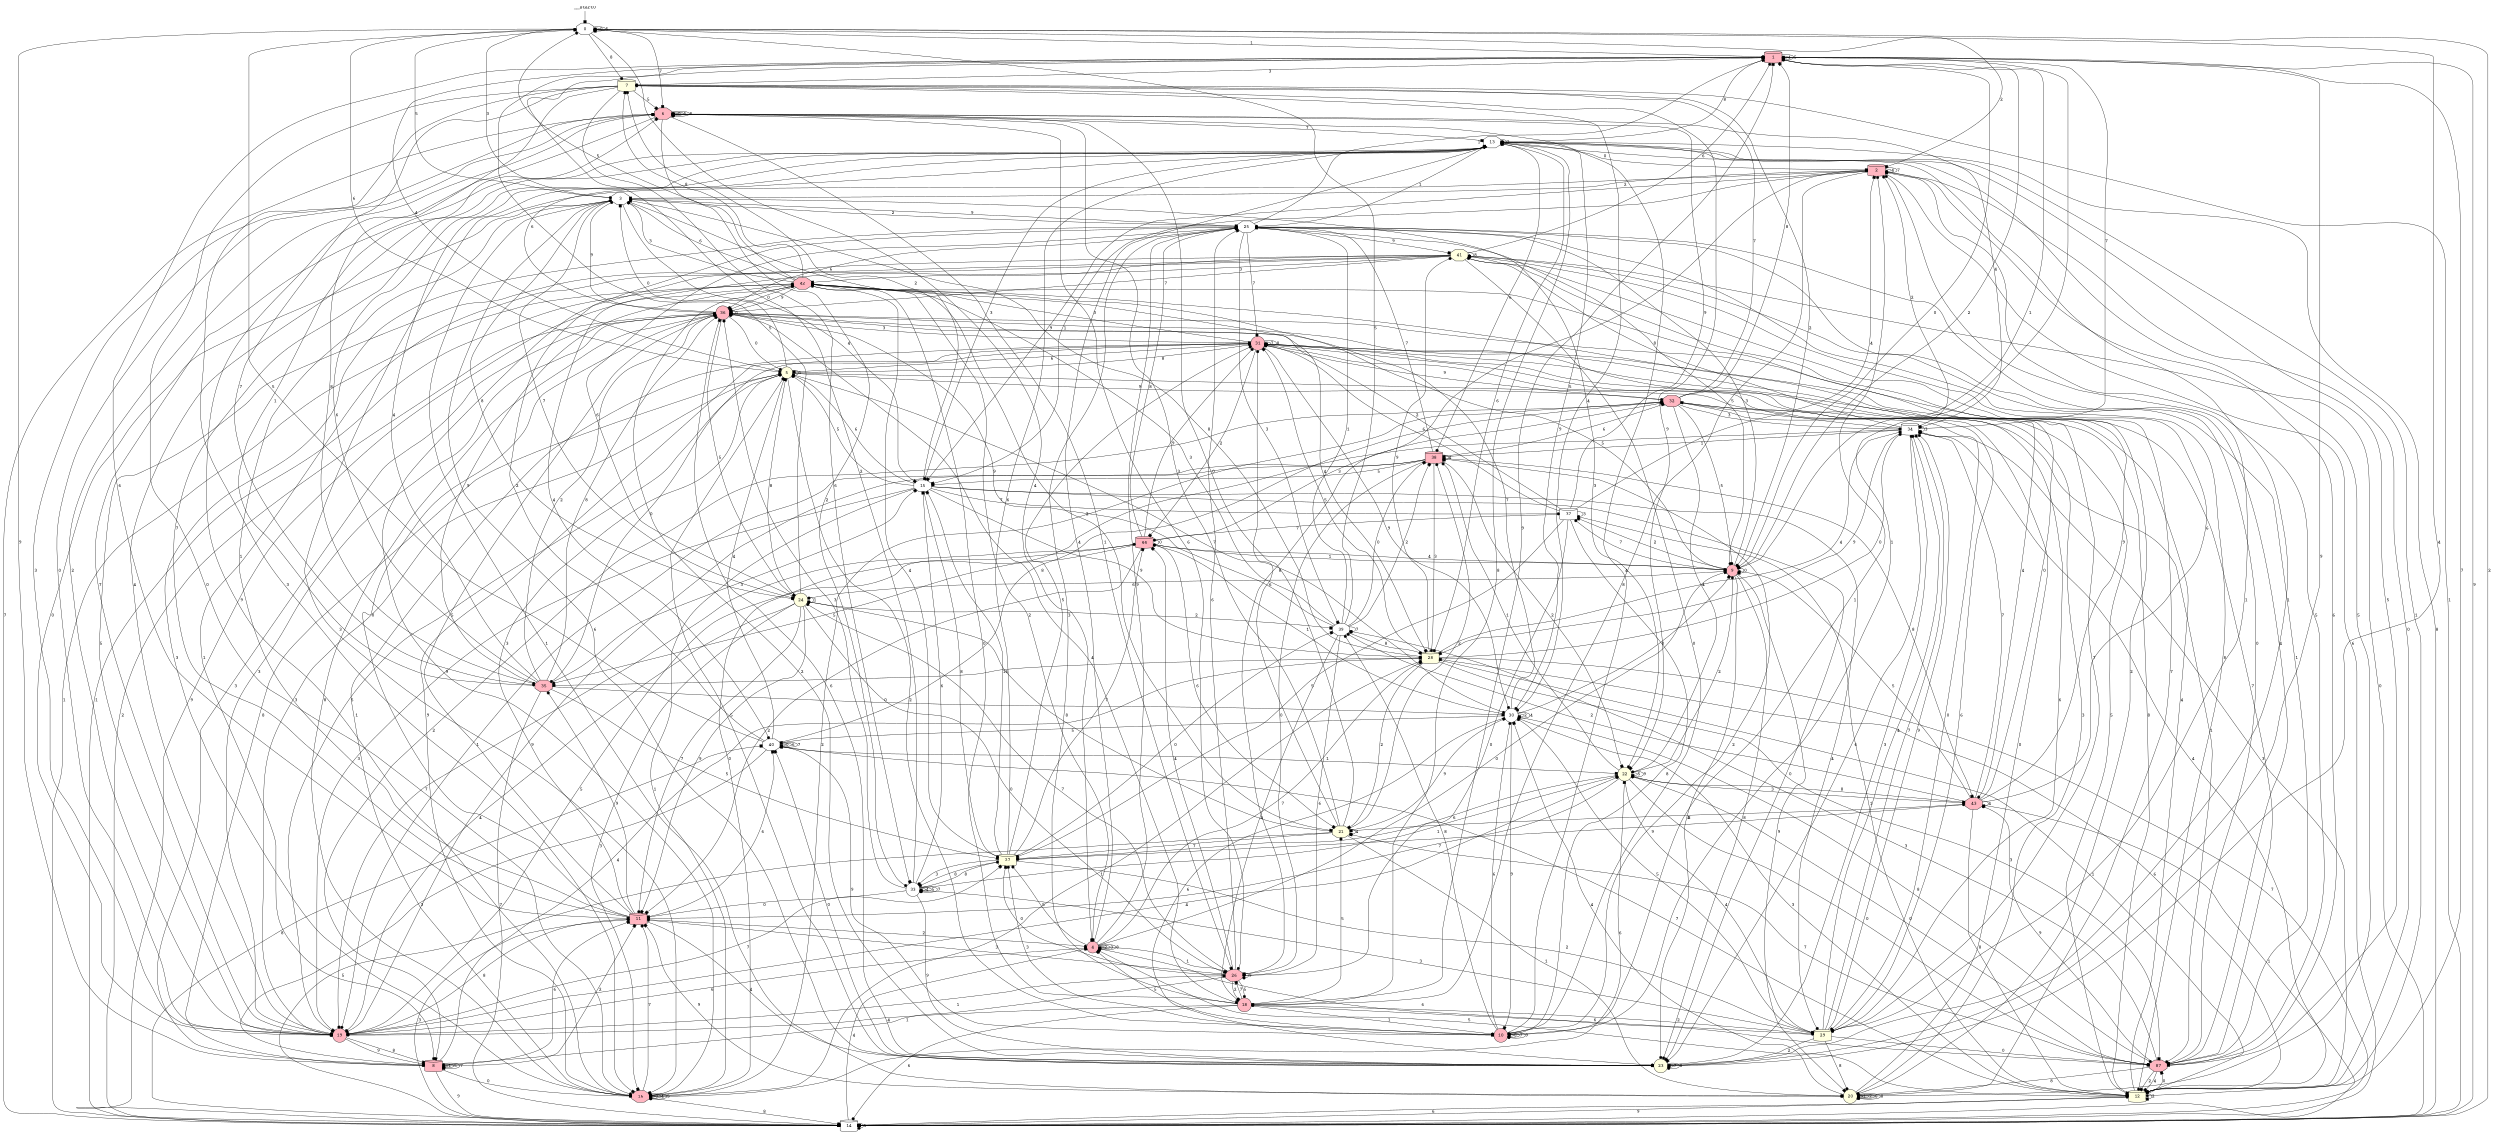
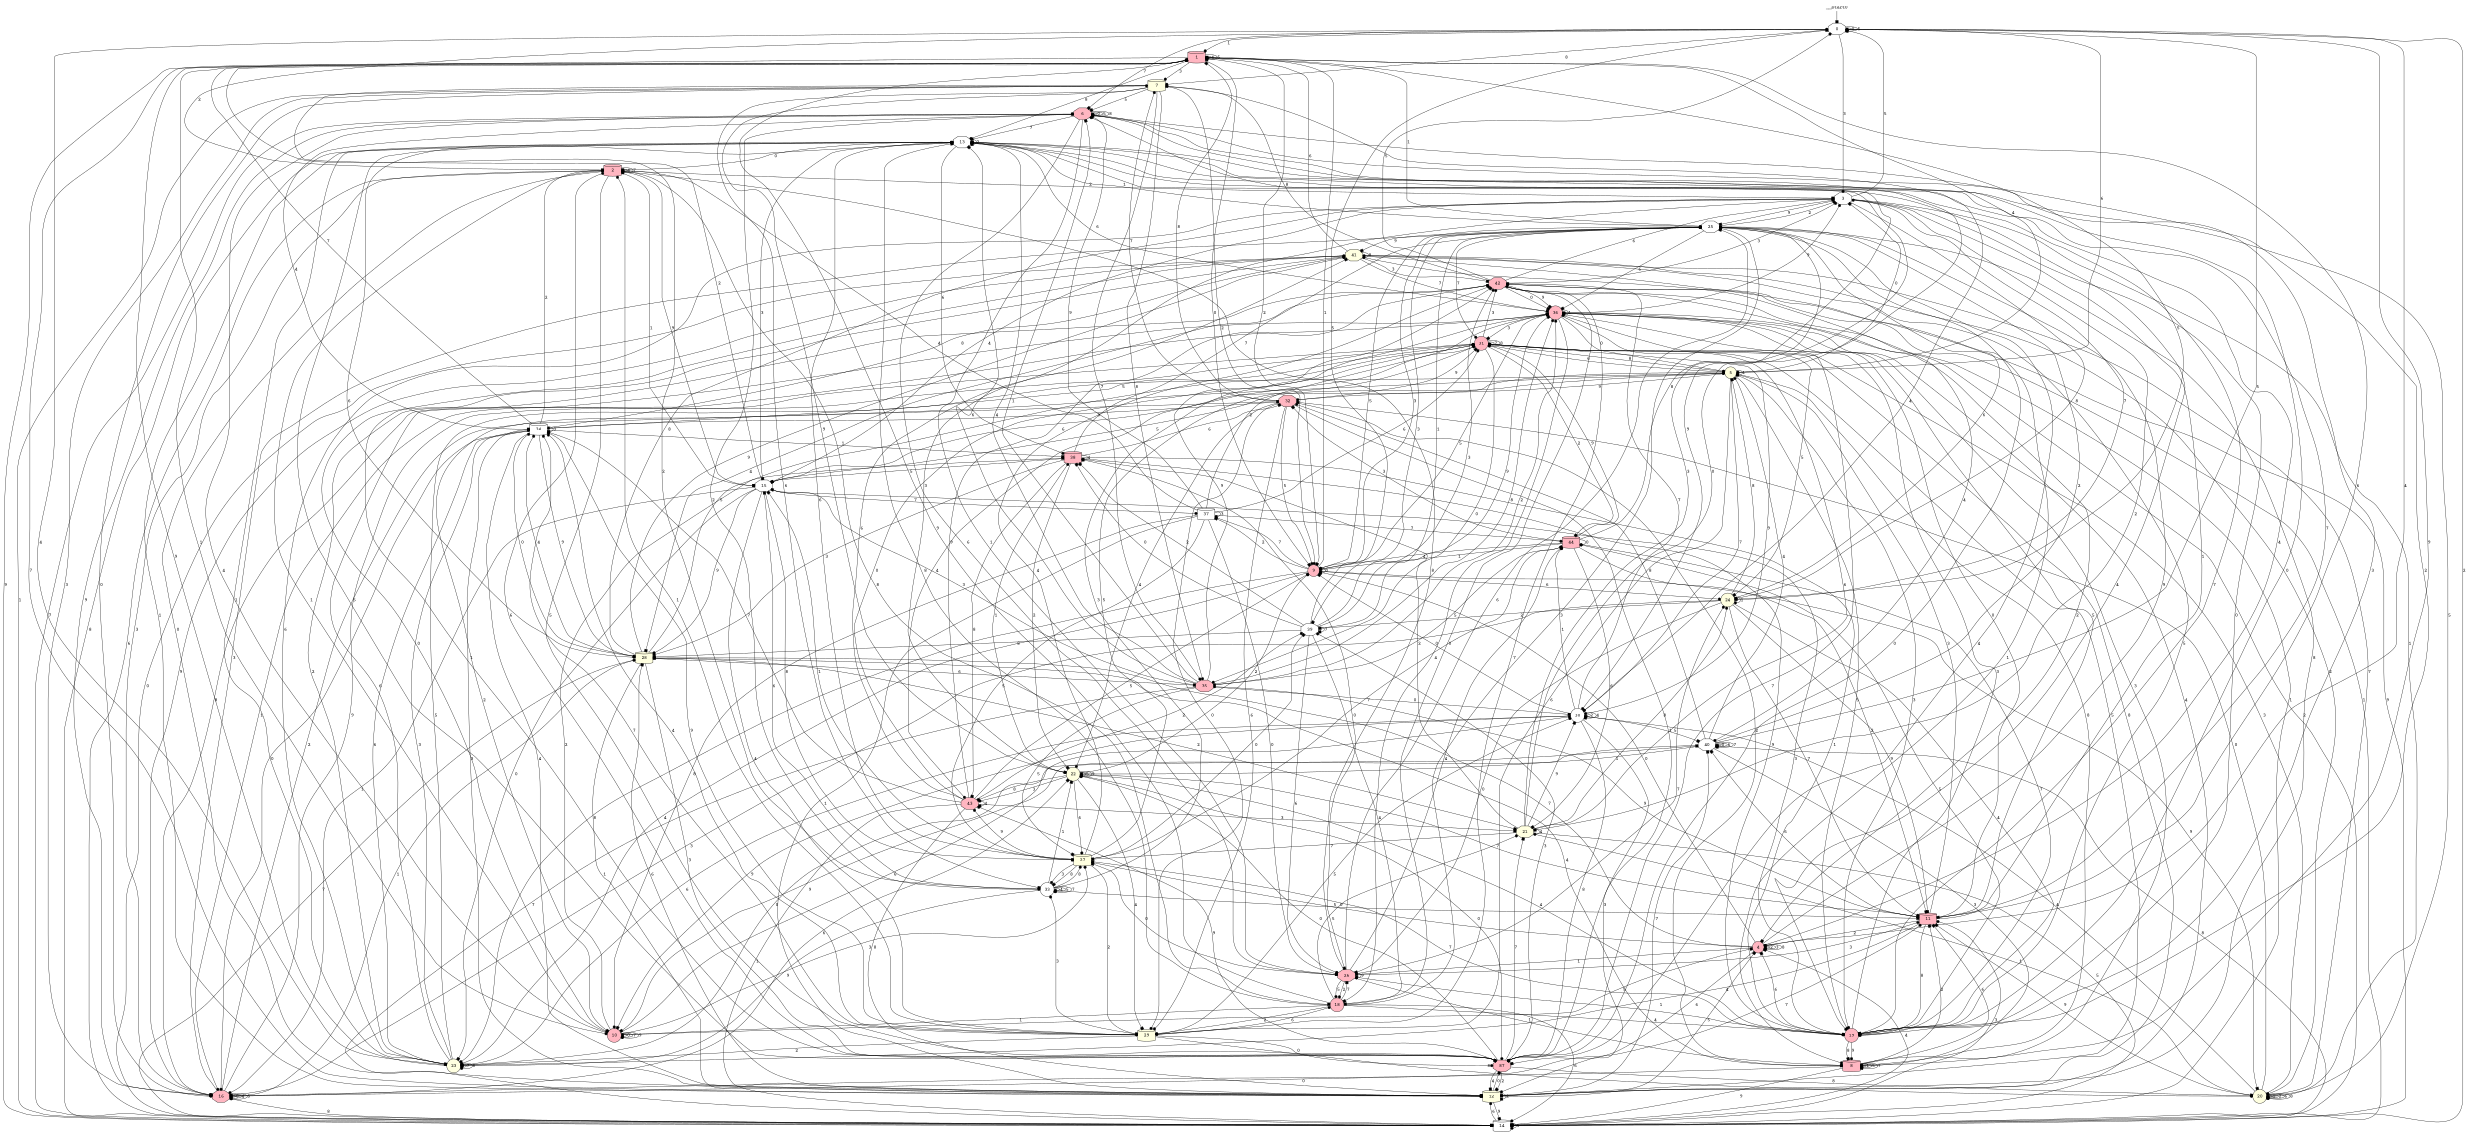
edge "10" -> "39": removed, label "8"
